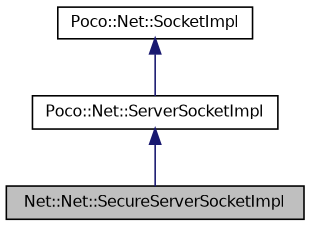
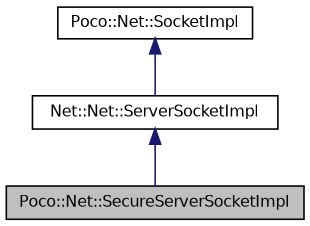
node "Poco::Net::ServerSocketImpl": label "Poco::Net::ServerSocketImpl" -> "Net::Net::ServerSocketImpl"
node "Net::Net::SecureServerSocketImpl": label "Net::Net::SecureServerSocketImpl" -> "Poco::Net::SecureServerSocketImpl"
